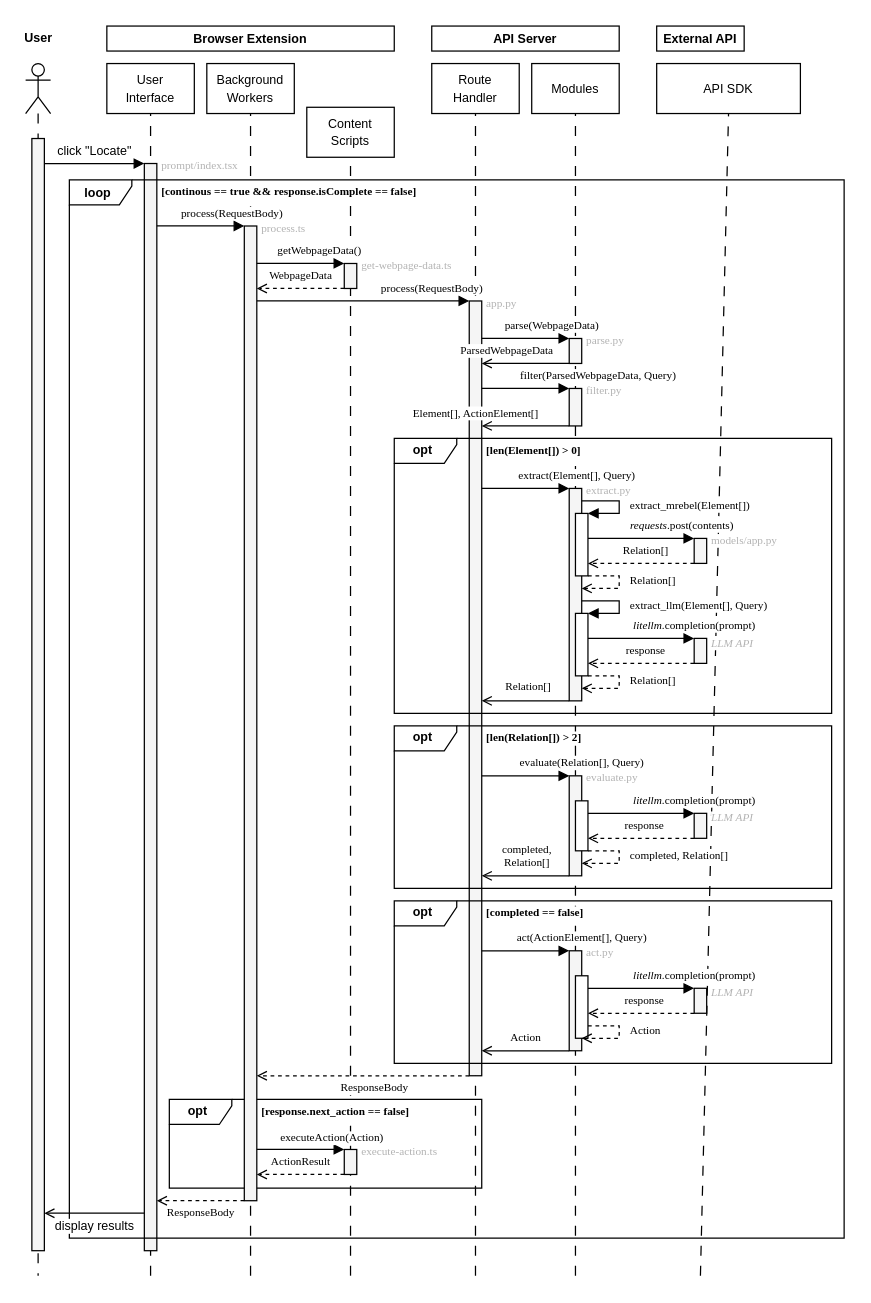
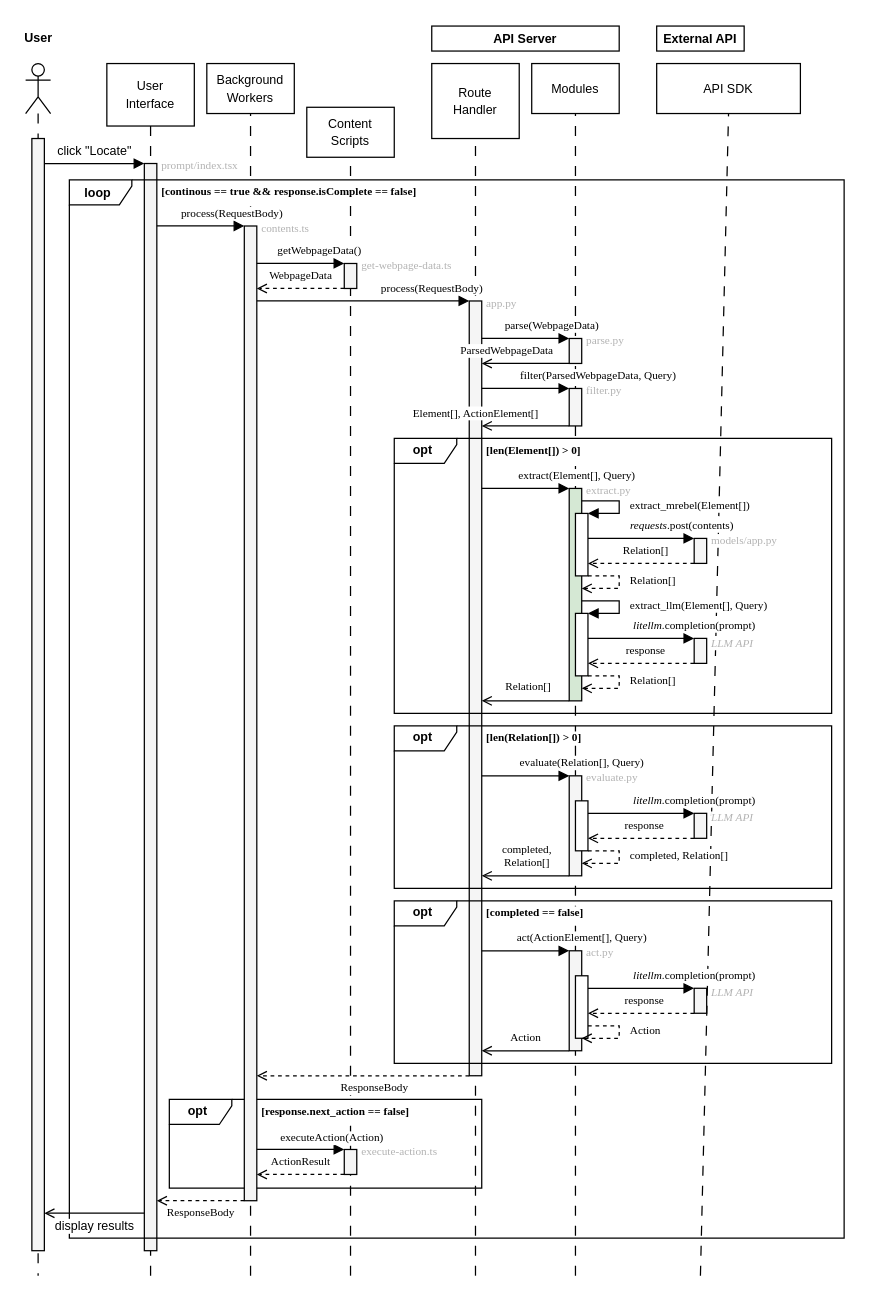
node "Browser Extension": removed
node "User Interface": size 88x50 -> 88x63
node "Route Handler": size 88x50 -> 88x75
node "process.ts": label "process.ts" -> "contents.ts"
node "extract.py": fillcolor #f5f5f5 -> #d5e8d4
node "[len(Relation[]) > 2]": label "[len(Relation[]) > 2]" -> "[len(Relation[]) > 0]"
